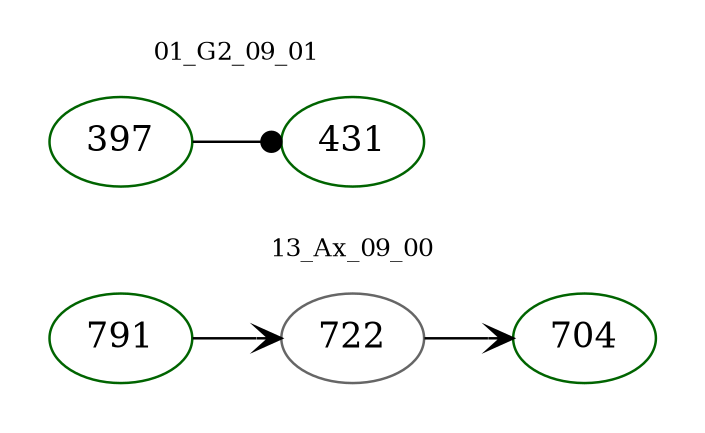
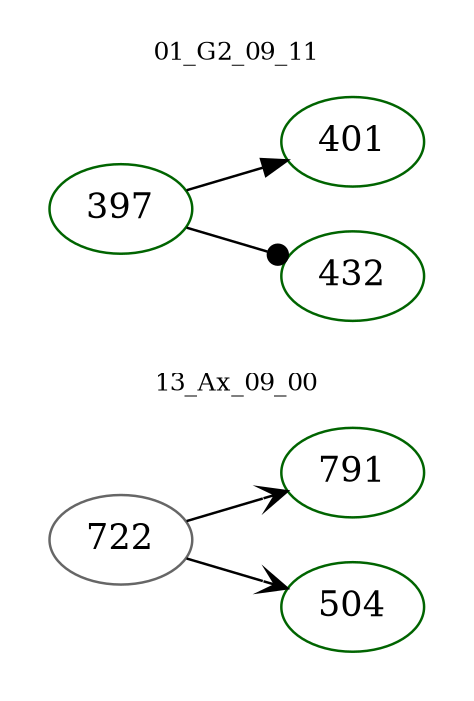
cluster "01_G2_09_01": label "01_G2_09_01" -> "01_G2_09_11"
node "401": added
node "431": label "431" -> "432"
edge "791" -> "722": reversed
node "704": label "704" -> "504"
